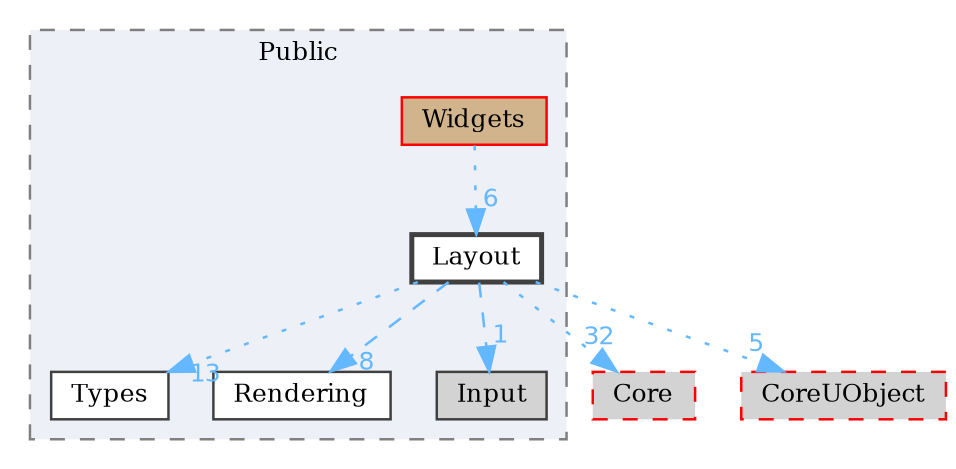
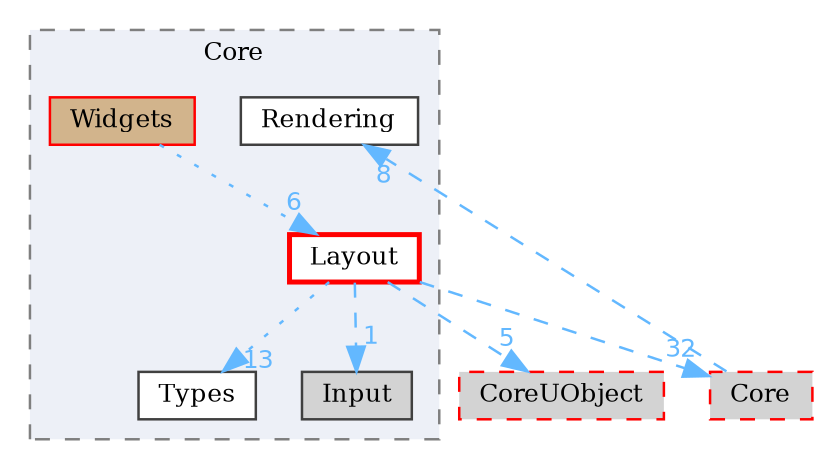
cluster "Public": label "Public" -> "Core"
node "Layout": color grey25 -> red
edge "Layout" -> "Rendering": now "Core" -> "Rendering"
edge "Layout" -> "Core": style dotted -> dashed
edge "Layout" -> "CoreUObject": style dotted -> dashed
